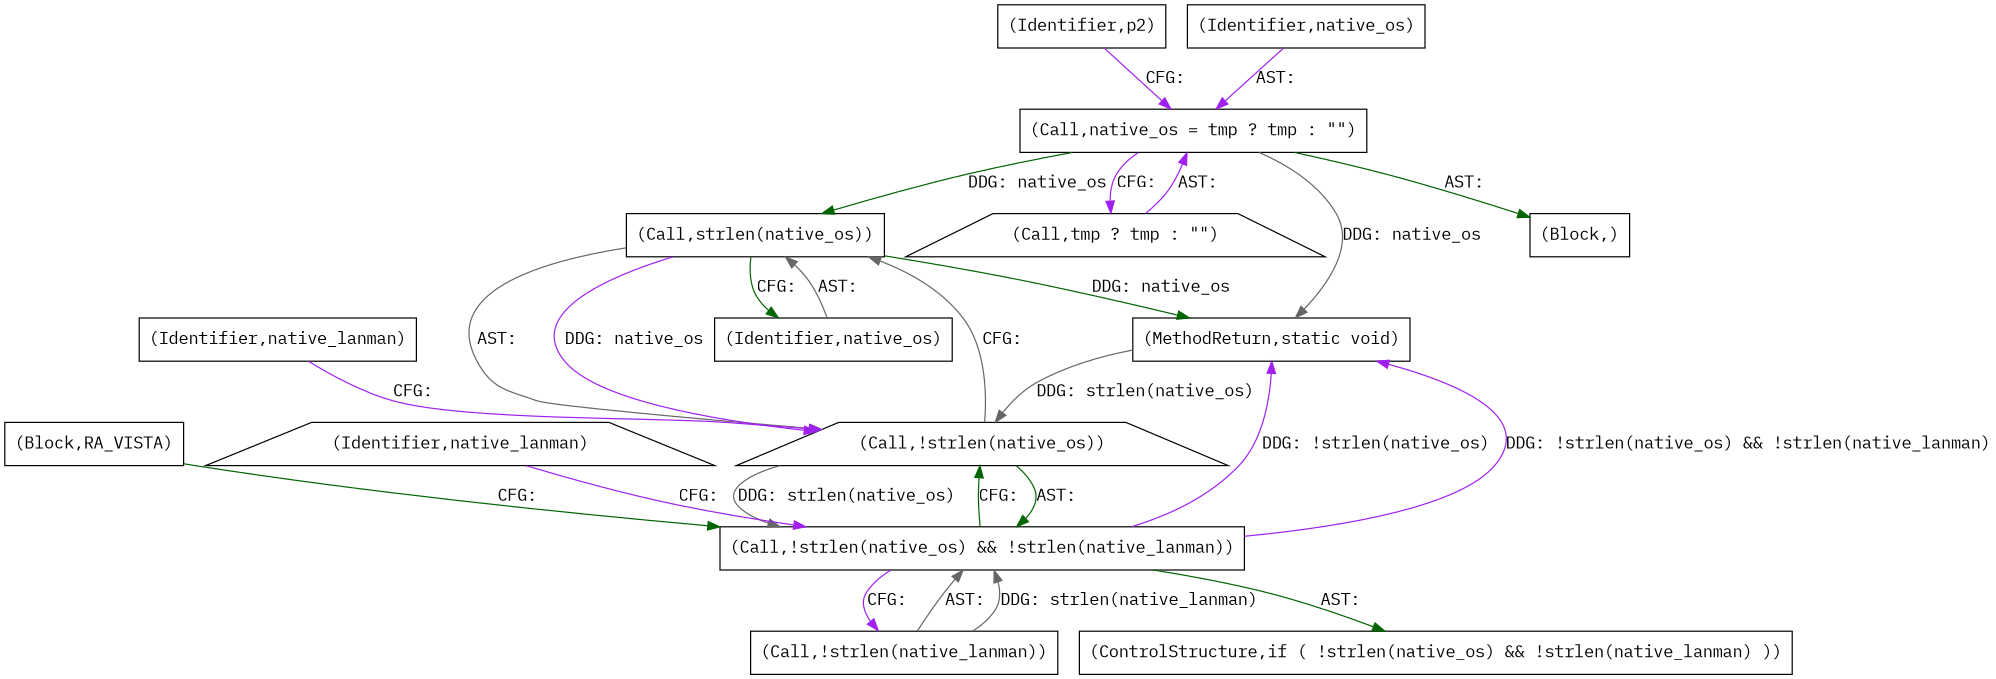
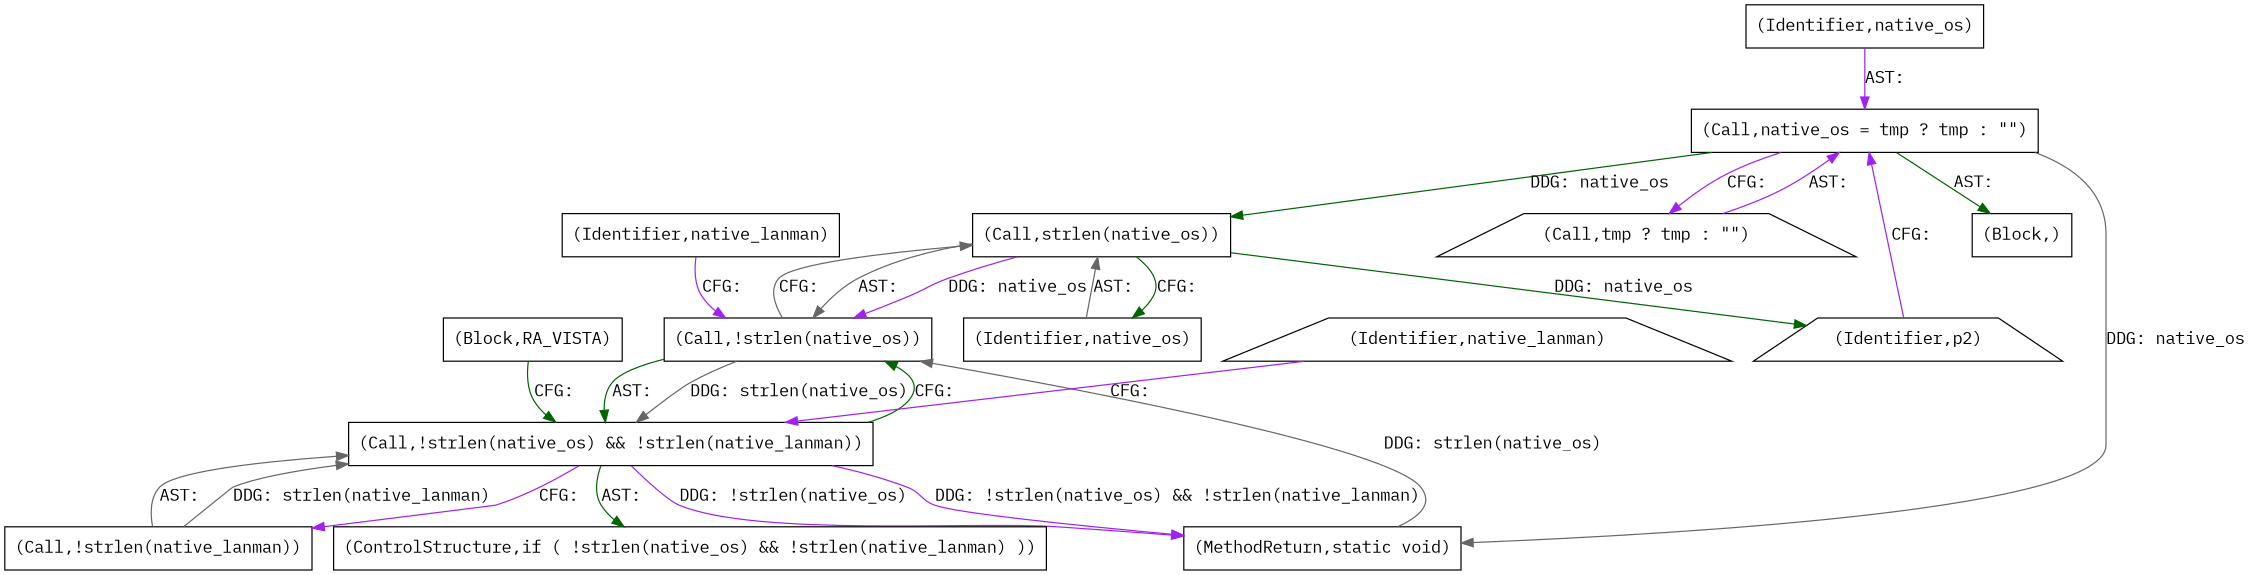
node "(Identifier,p2)": shape box -> trapezium
edge "(Call,strlen(native_os))" -> "(MethodReturn,static void)": now "(Call,strlen(native_os))" -> "(Identifier,p2)"
node "(Call,!strlen(native_os))": shape trapezium -> box
